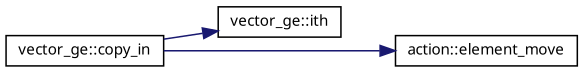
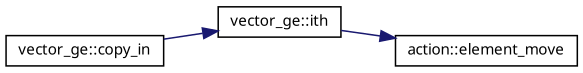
edge "vector_ge::copy_in" -> "action::element_move": now "vector_ge::ith" -> "action::element_move"
